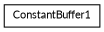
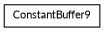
node "ConstantBuffer1": label "ConstantBuffer1" -> "ConstantBuffer9"
